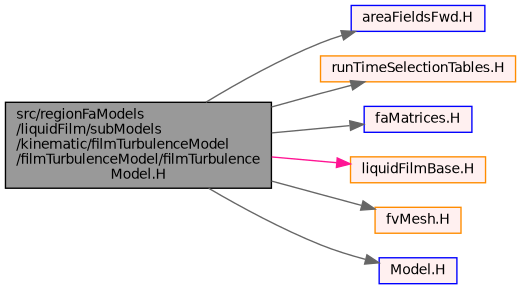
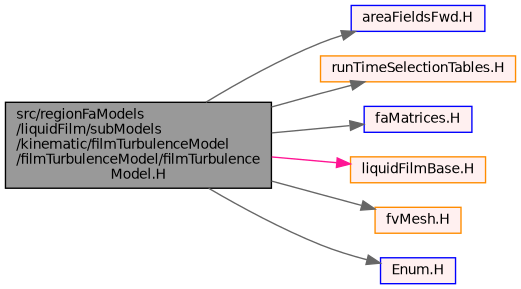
node "Model.H": label "Model.H" -> "Enum.H"
